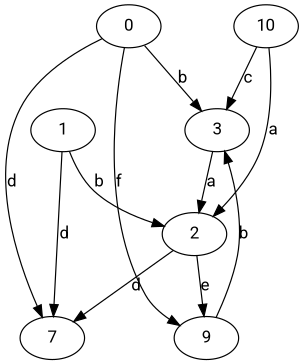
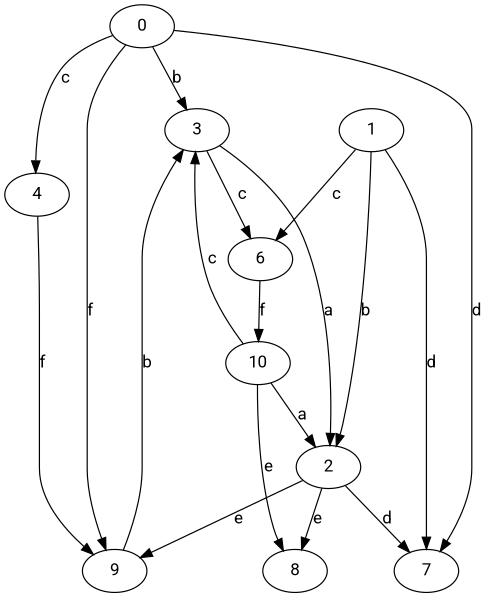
node "4": added
node "6": added
node "8": added
